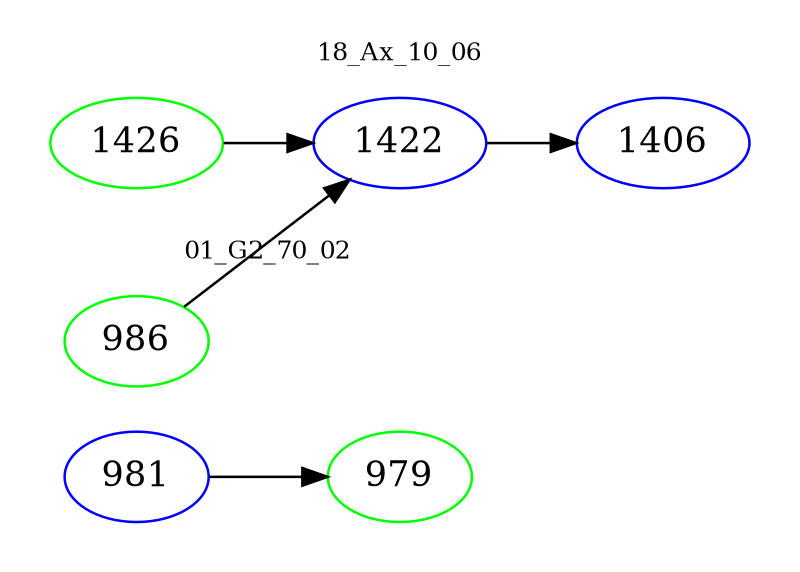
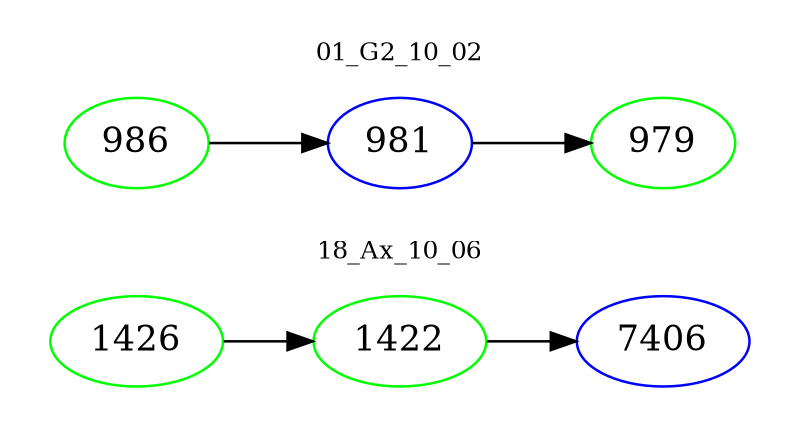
node "1422": color blue -> green
node "1406": label "1406" -> "7406"
edge "986" -> "1422": now "986" -> "981"
cluster "01_G2_70_02": label "01_G2_70_02" -> "01_G2_10_02"
